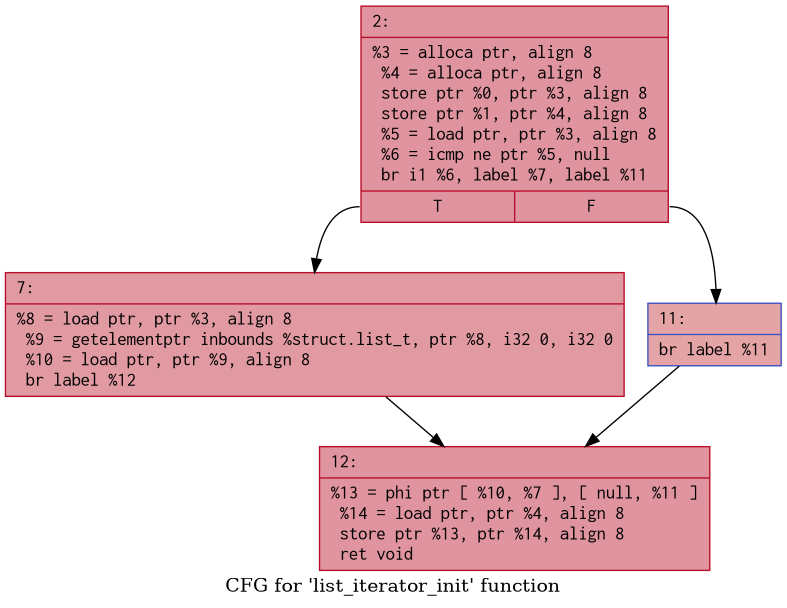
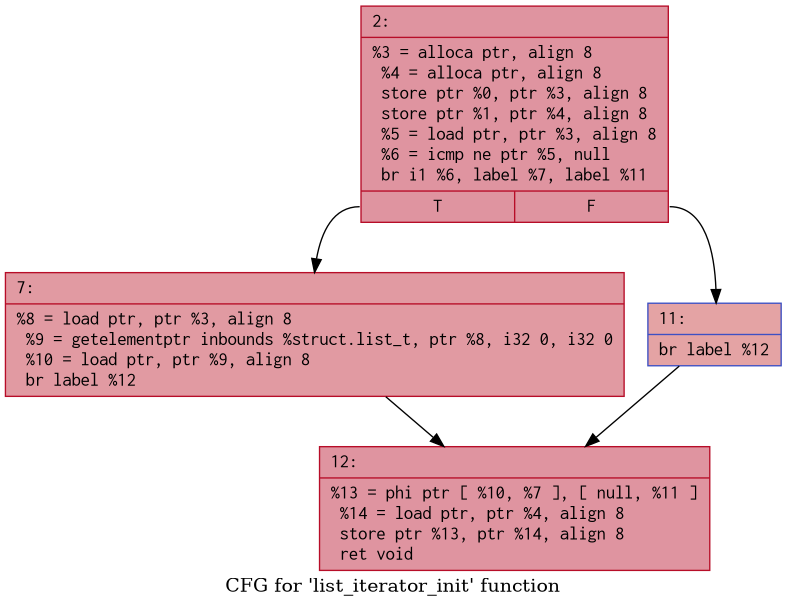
node "11:": text "br label %11" -> "br label %12"
